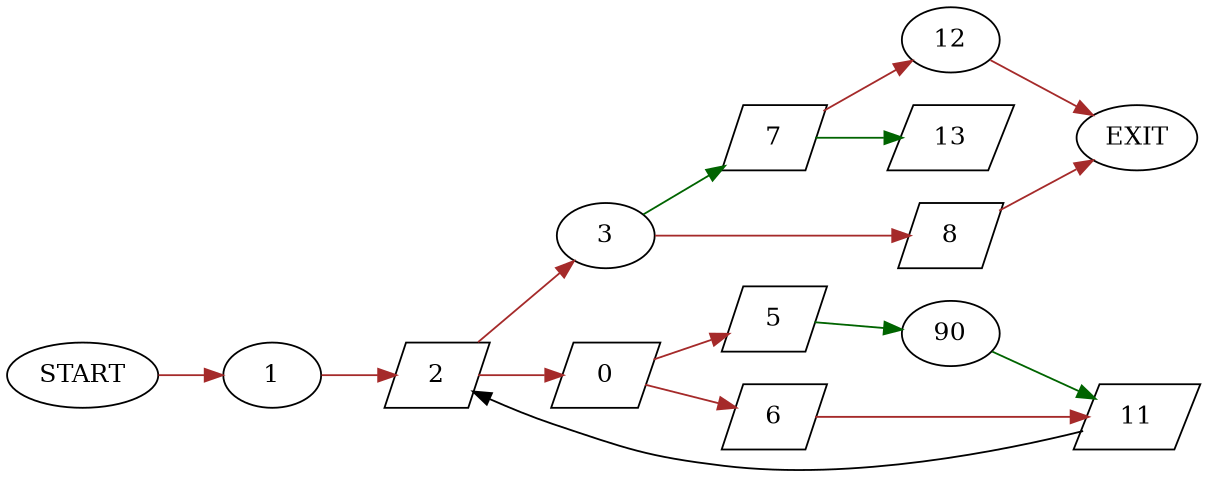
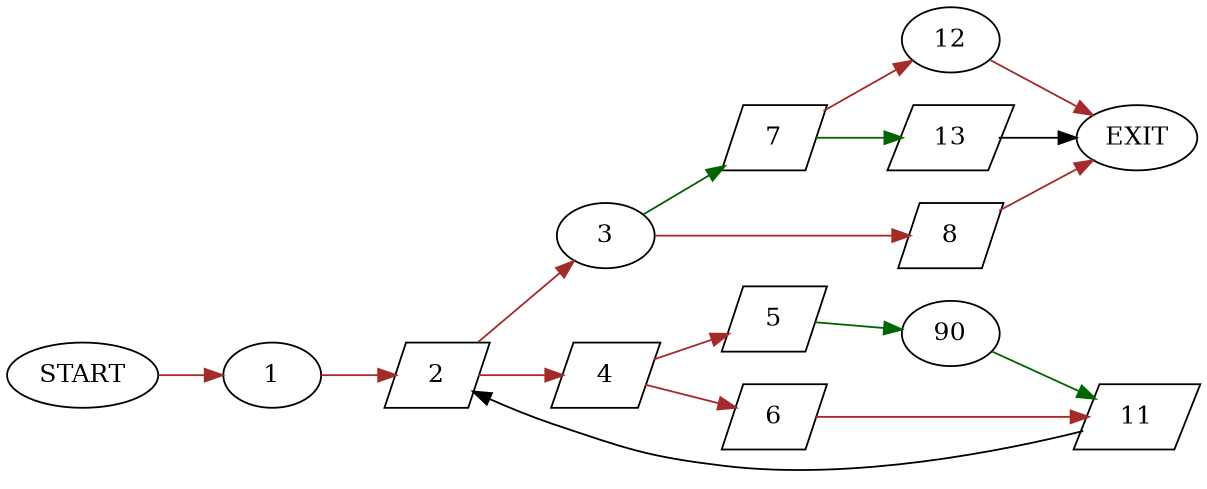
edge "13" -> "EXIT": added
node "0": label "0" -> "4"
